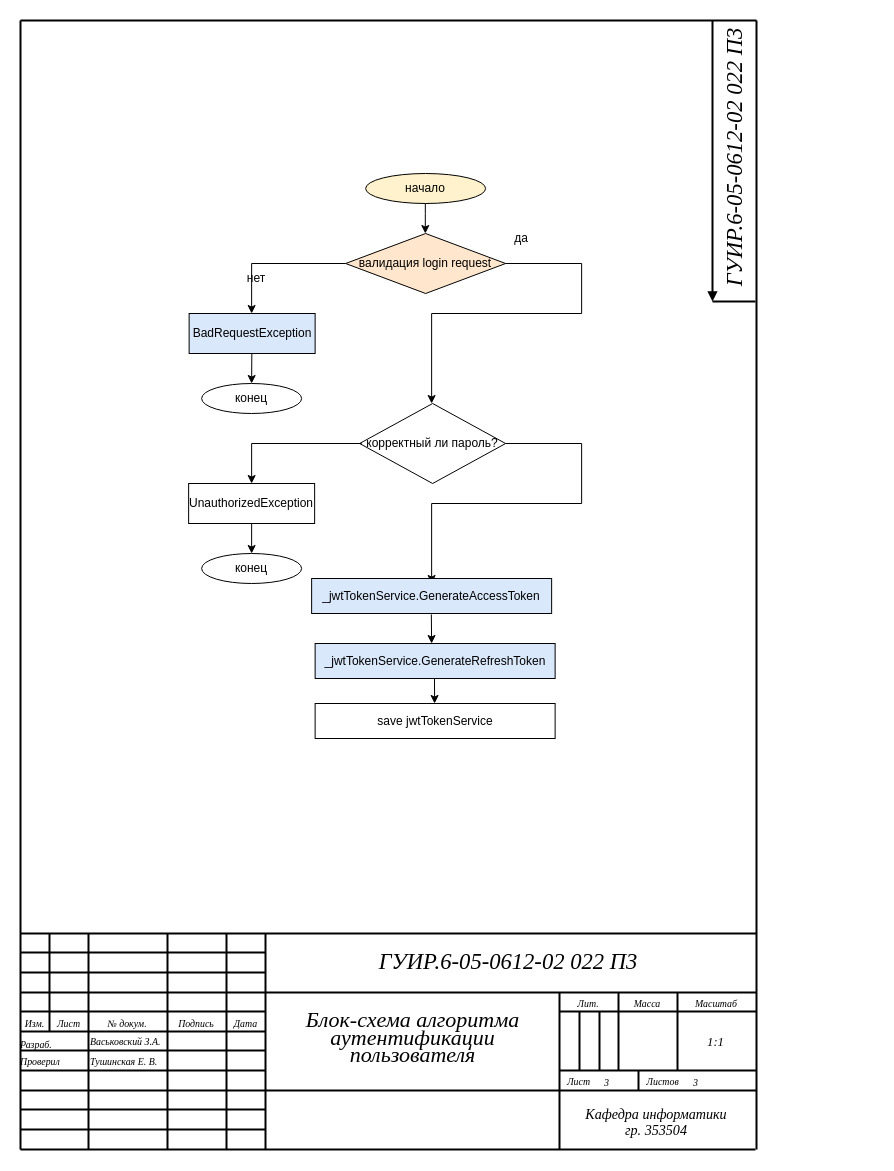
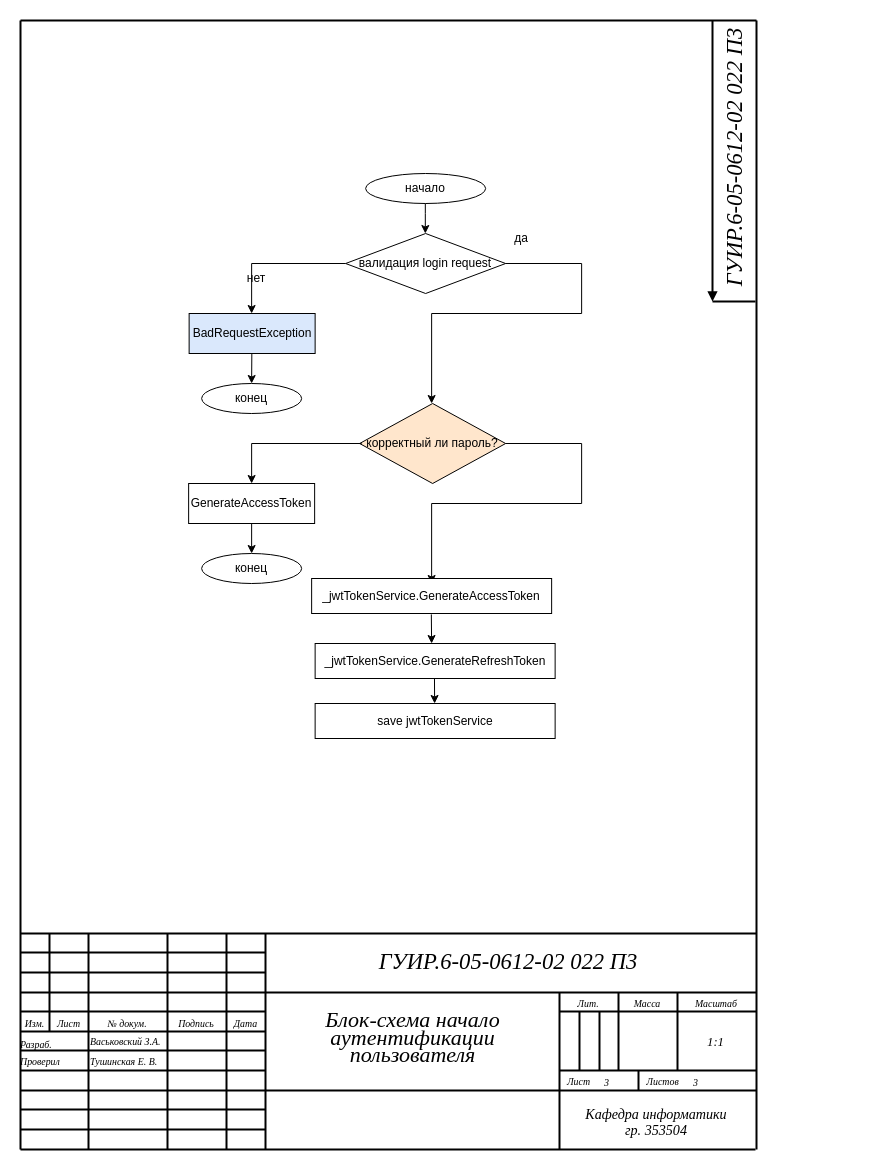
node "начало": fillcolor #fff2cc -> #ffffff
node "валидация login request": fillcolor #ffe6cc -> #ffffff
node "корректный ли пароль?": fillcolor #ffffff -> #ffe6cc
node "UnauthorizedException": label "UnauthorizedException" -> "GenerateAccessToken"
node "_jwtTokenService.GenerateAccessToken": fillcolor #dae8fc -> #ffffff
node "_jwtTokenService.GenerateRefreshToken": fillcolor #dae8fc -> #ffffff
node "Блок-схема алгоритма аутентификации пользователя": label "Блок-схема алгоритма аутентификации пользователя" -> "Блок-схема начало аутентификации пользователя"
